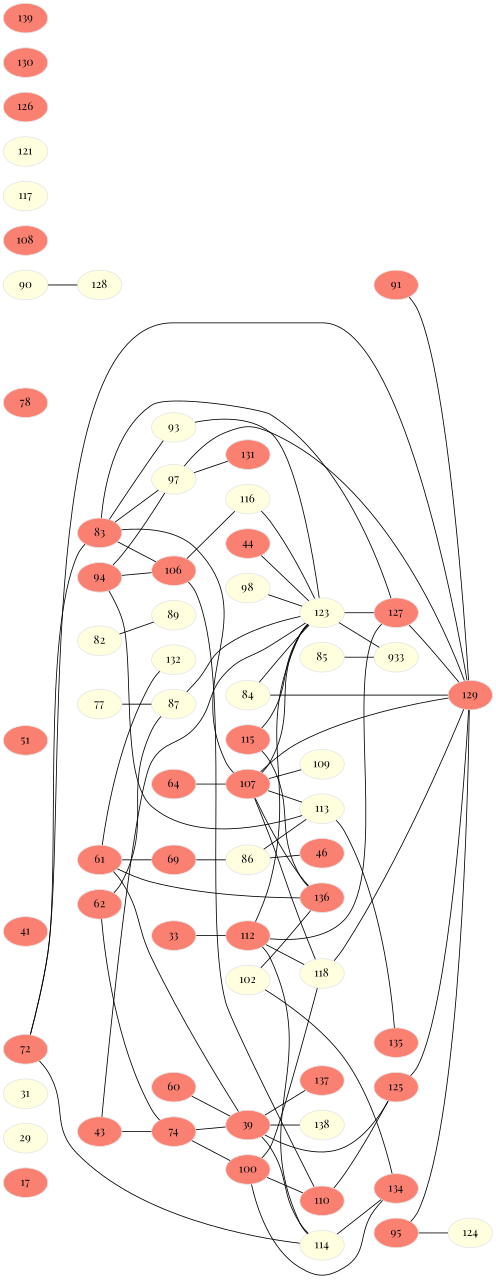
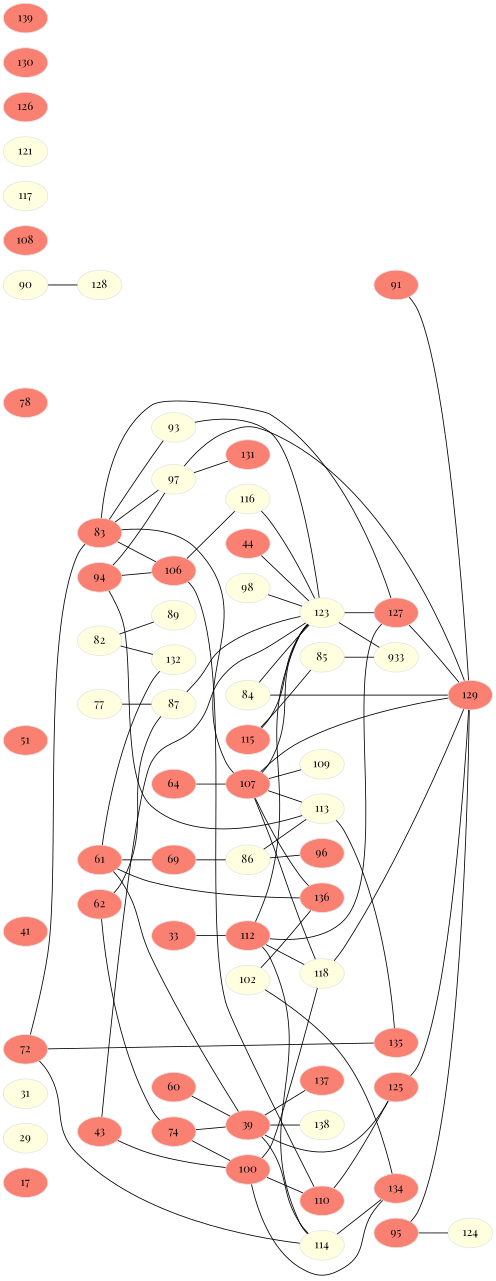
edge "129" -- "72": now "135" -- "72"
edge "82" -- "132": added
edge "115" -- "136": now "115" -- "85"
node "46": label "46" -> "96"
edge "43" -- "74": now "43" -- "100"
